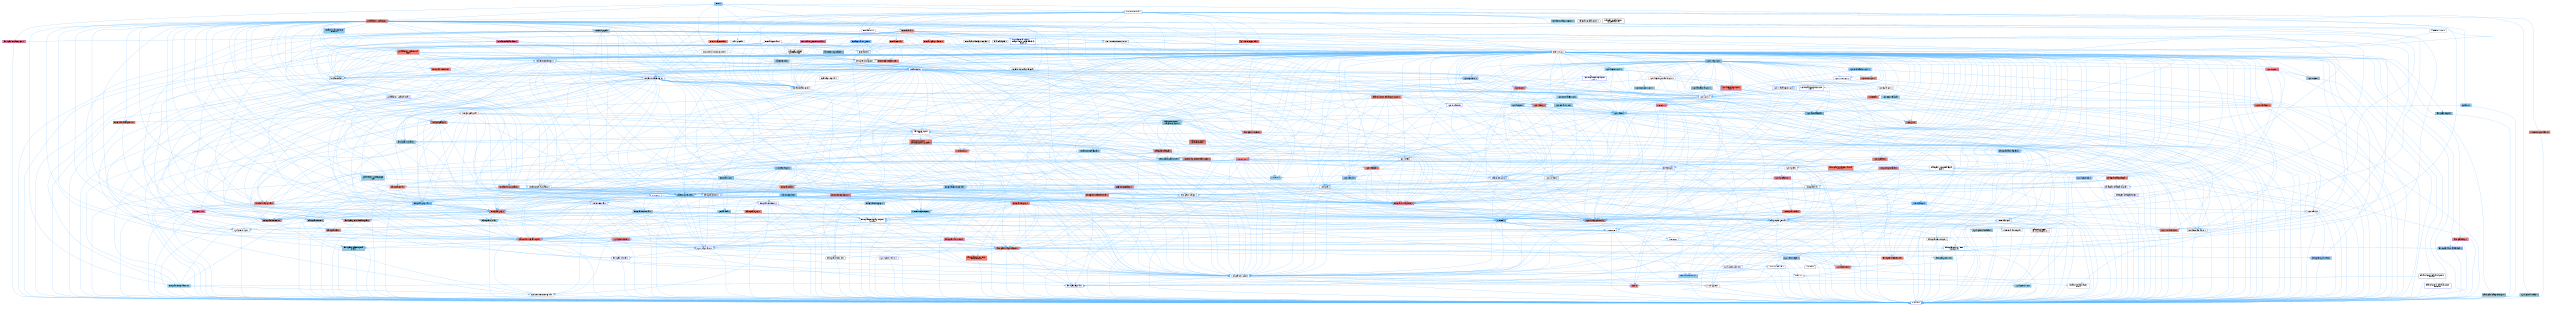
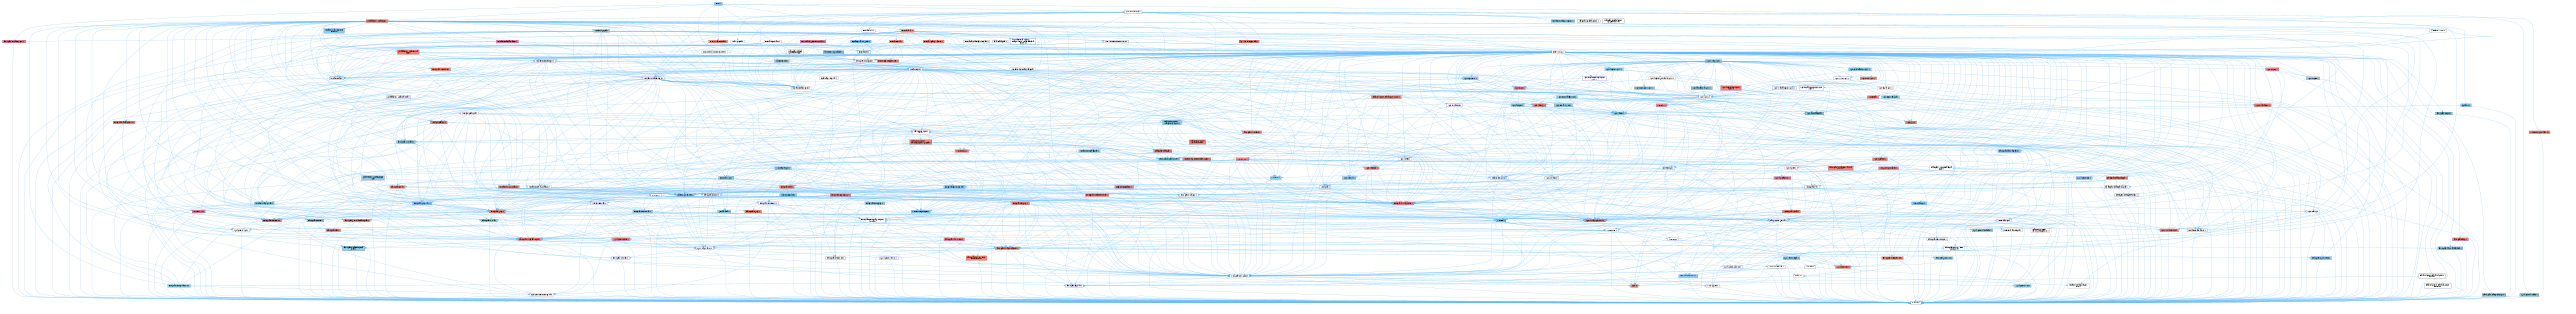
node "UObject/UnrealNames.h": fillcolor salmon -> skyblue
